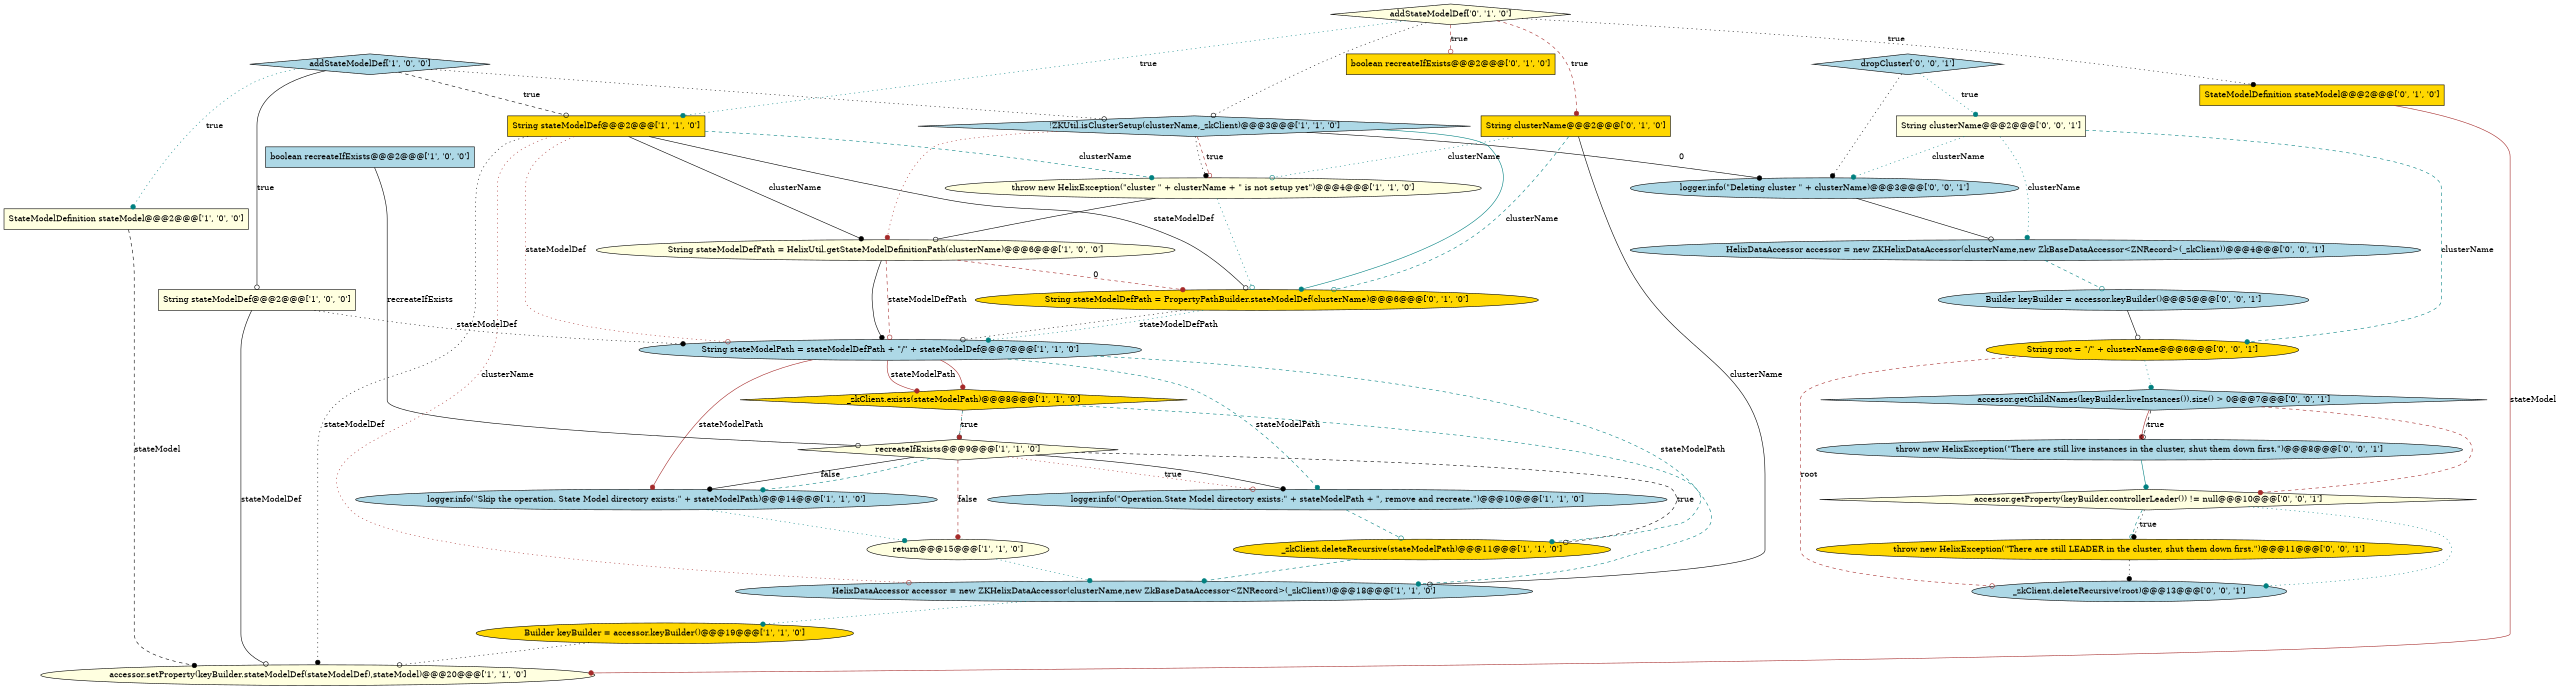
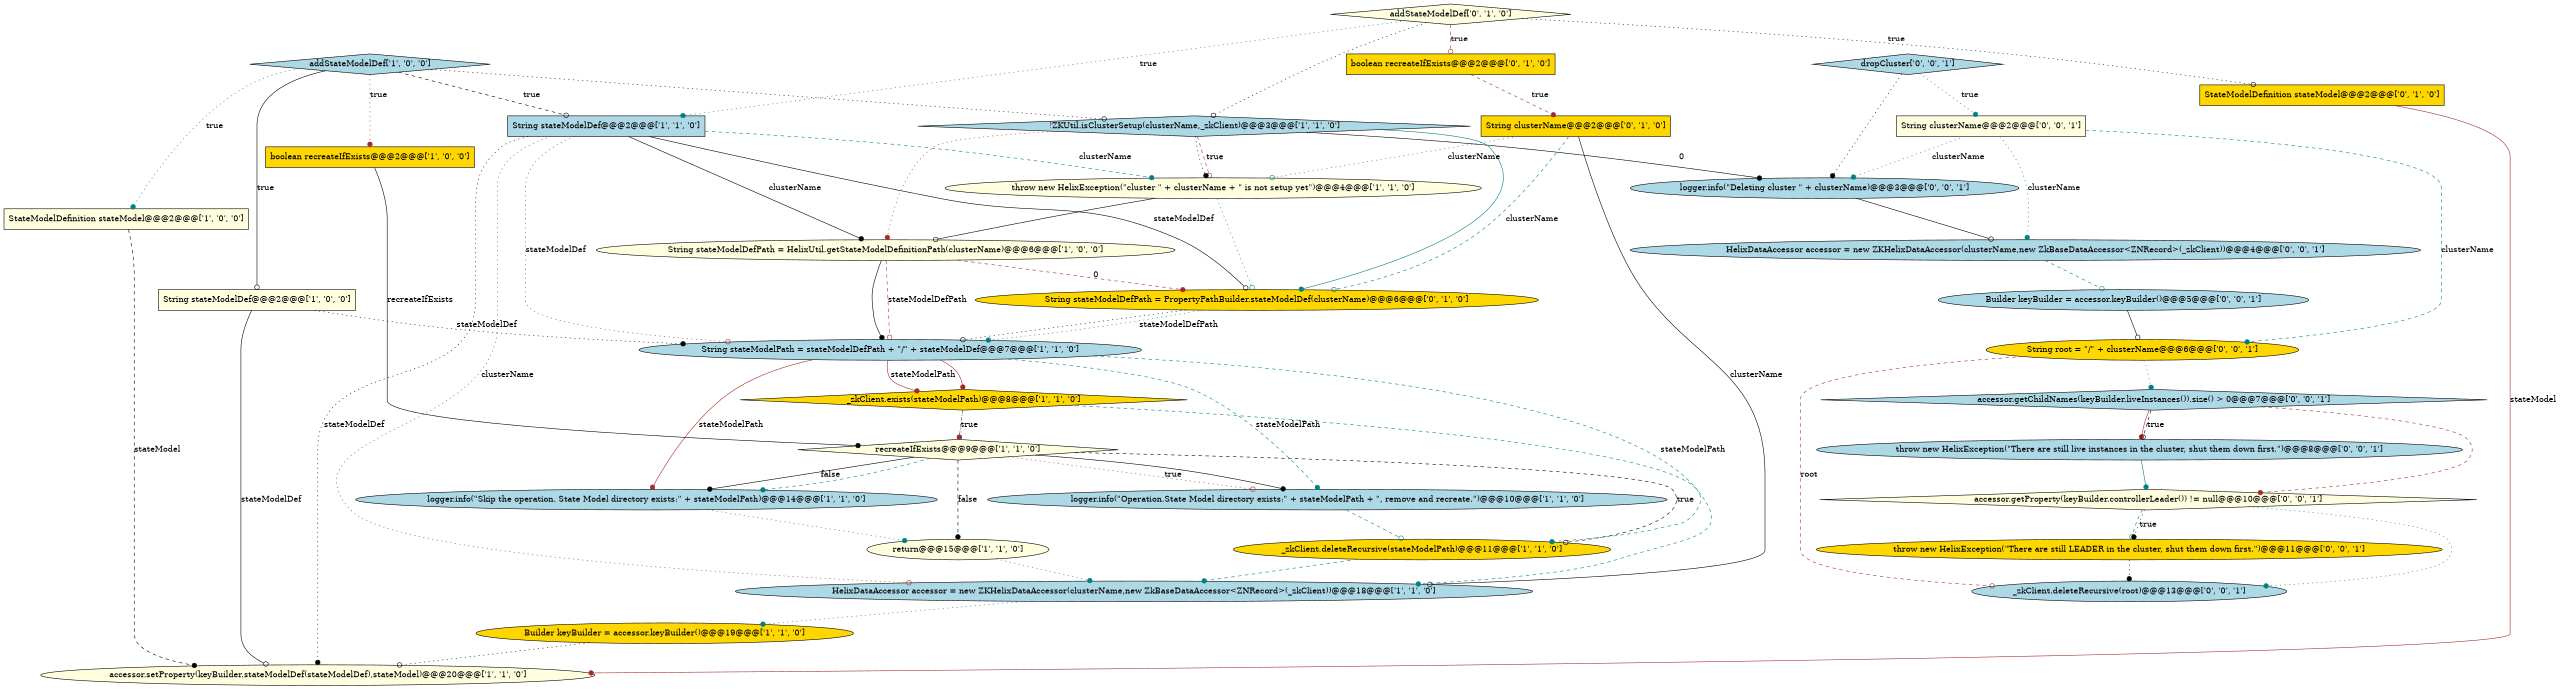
edge "addStateModelDef['0', '1', '0']" -> "StateModelDefinition stateModel@@@2@@@['0', '1', '0']": arrowhead dot -> odot
edge "addStateModelDef['0', '1', '0']" -> "String clusterName@@@2@@@['0', '1', '0']": now "boolean recreateIfExists@@@2@@@['0', '1', '0']" -> "String clusterName@@@2@@@['0', '1', '0']"
edge "addStateModelDef['1', '0', '0']" -> "boolean recreateIfExists@@@2@@@['1', '0', '0']": added, label "true"
node "String stateModelDef@@@2@@@['1', '1', '0']": fillcolor gold -> lightblue
node "boolean recreateIfExists@@@2@@@['1', '0', '0']": fillcolor lightblue -> gold
edge "boolean recreateIfExists@@@2@@@['1', '0', '0']" -> "recreateIfExists@@@9@@@['1', '1', '0']": arrowhead odot -> dot
edge "recreateIfExists@@@9@@@['1', '1', '0']" -> "return@@@15@@@['1', '1', '0']": color brown -> black
